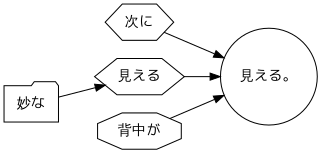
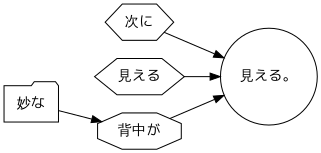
edge "妙な" -> "見える": now "妙な" -> "背中が"
